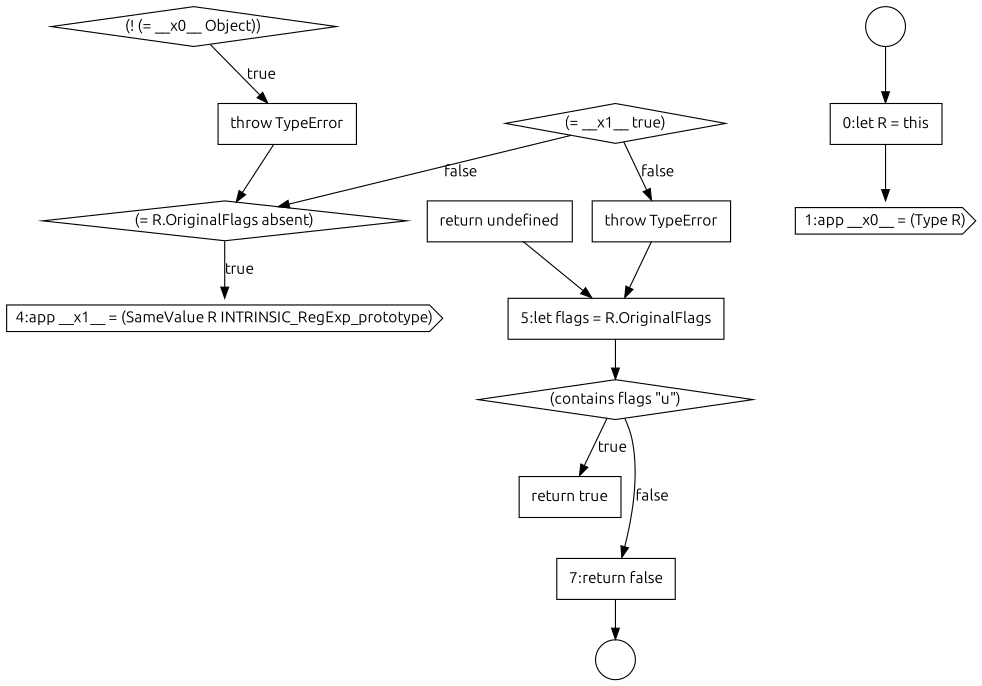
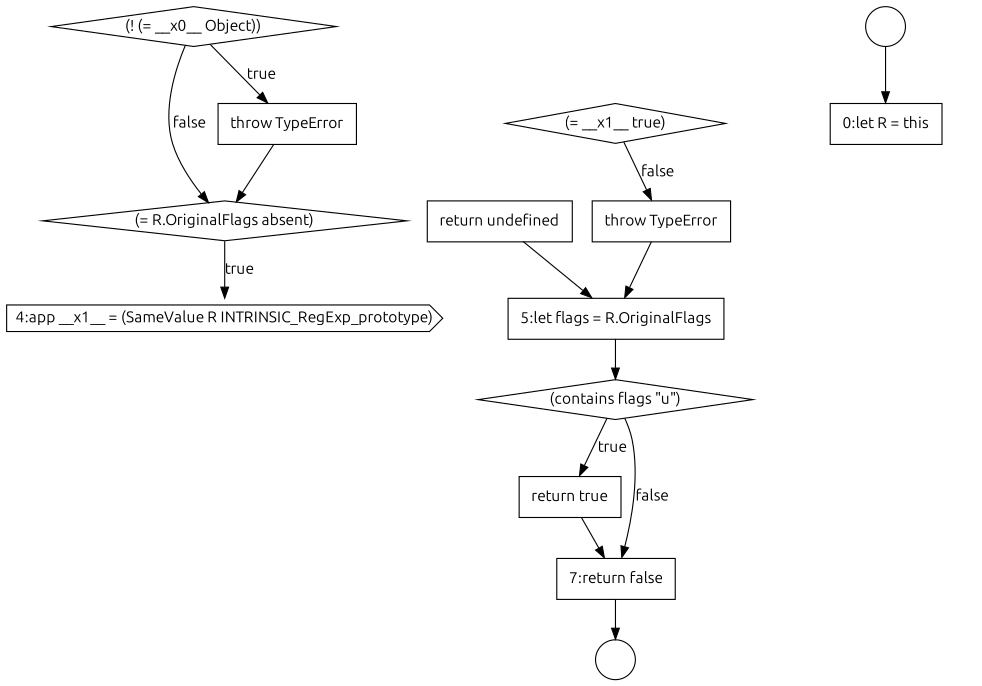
edge "(= __x1__ true)" -> "(= R.OriginalFlags absent)": now "(! (= __x0__ Object))" -> "(= R.OriginalFlags absent)"
node "1:app __x0__ = (Type R)": removed
edge "return true" -> "7:return false": added
